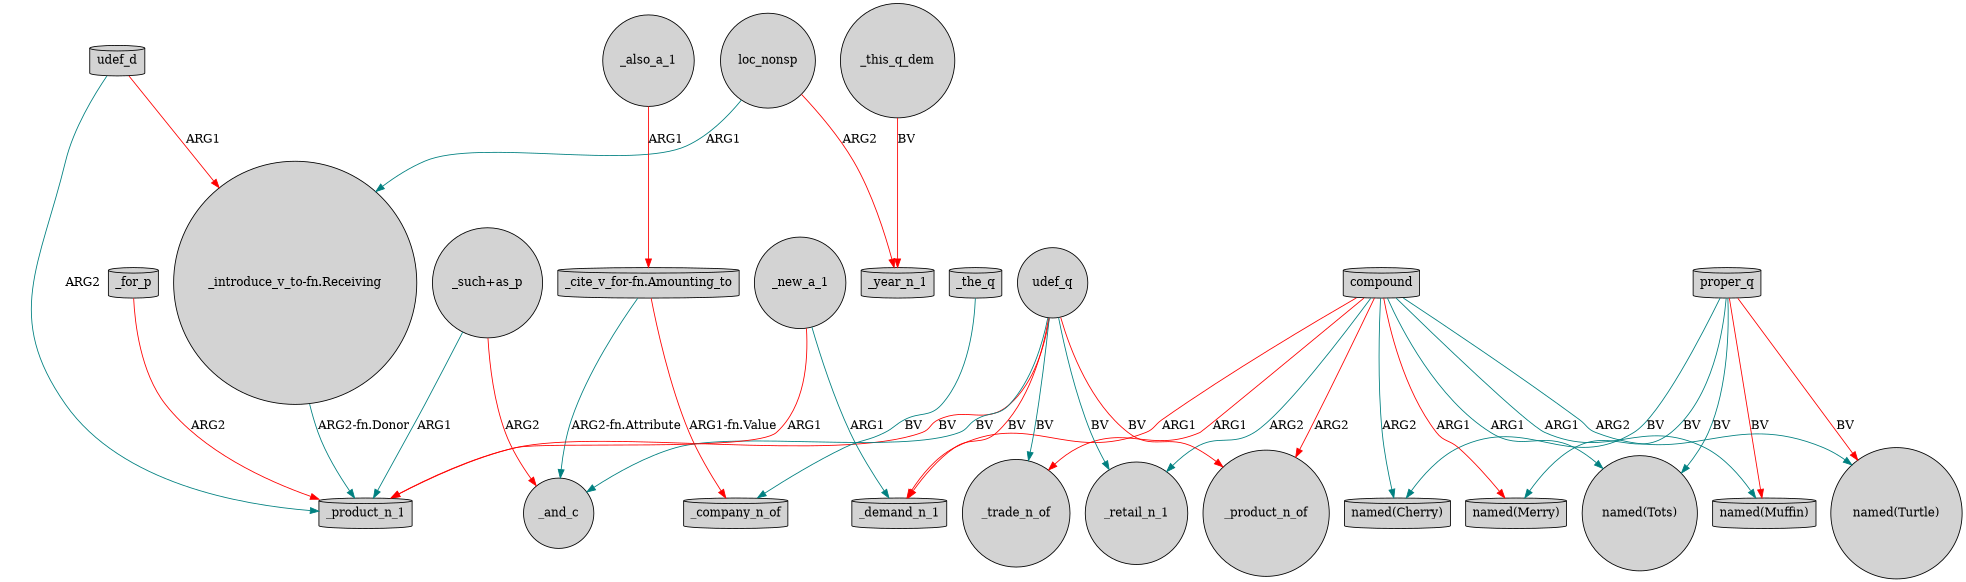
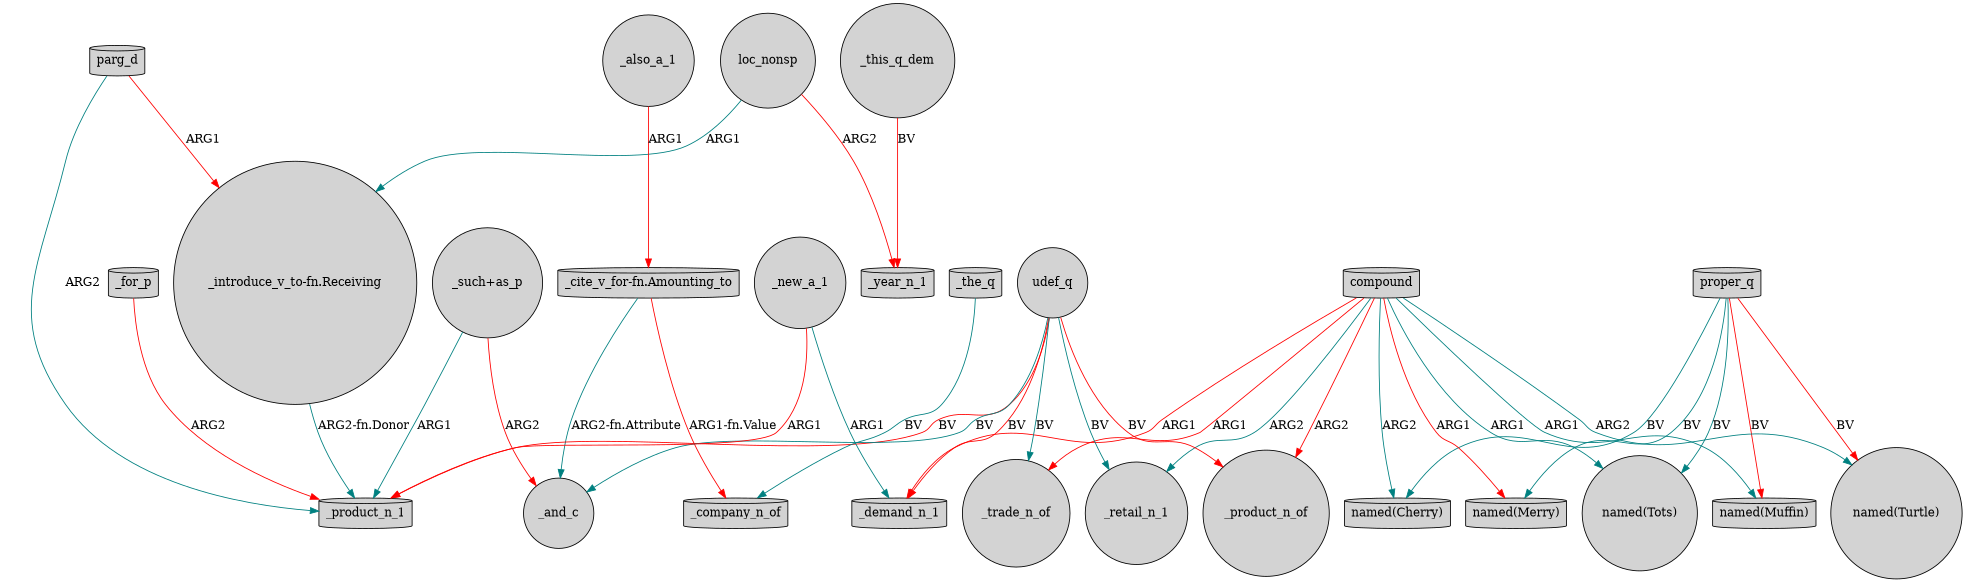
node "udef_d": label "udef_d" -> "parg_d"
